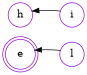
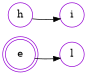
edge "i" -> "h": reversed
edge "l" -> "e": reversed
